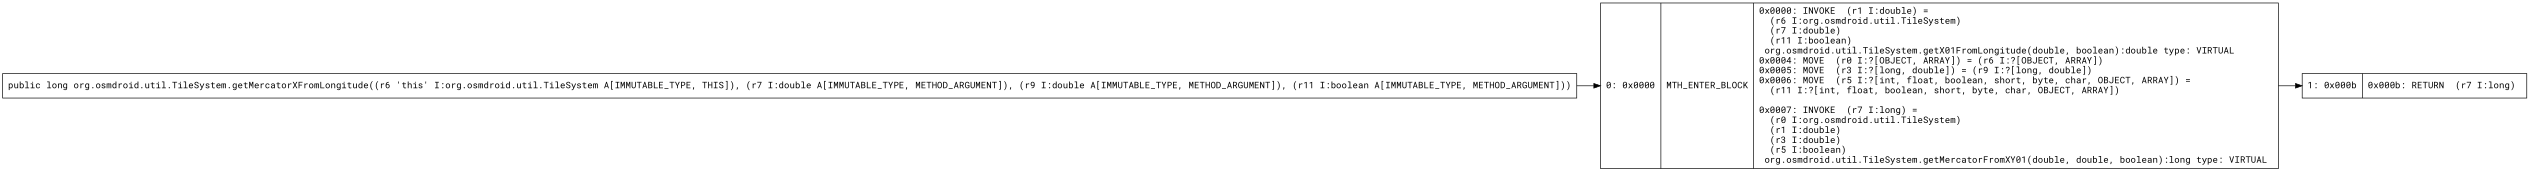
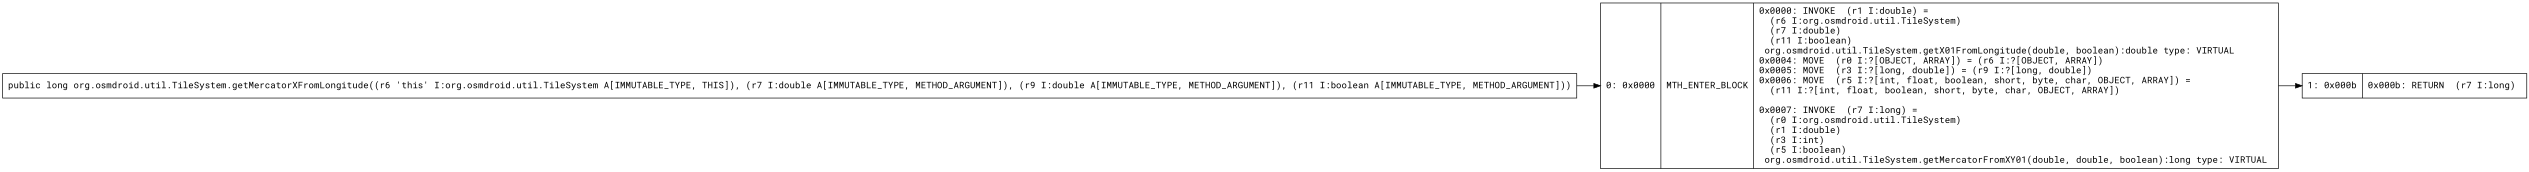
node "0: 0x0000": text "(r3 I:double)" -> "(r3 I:int)"
